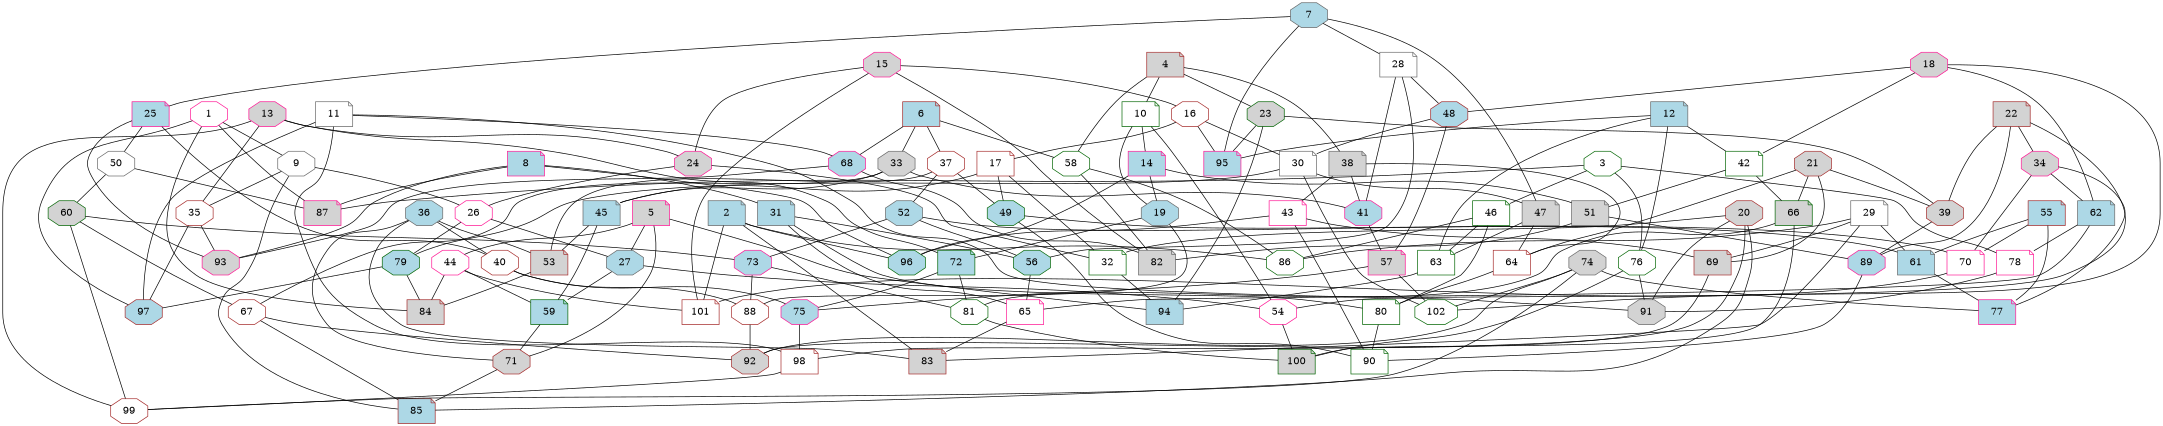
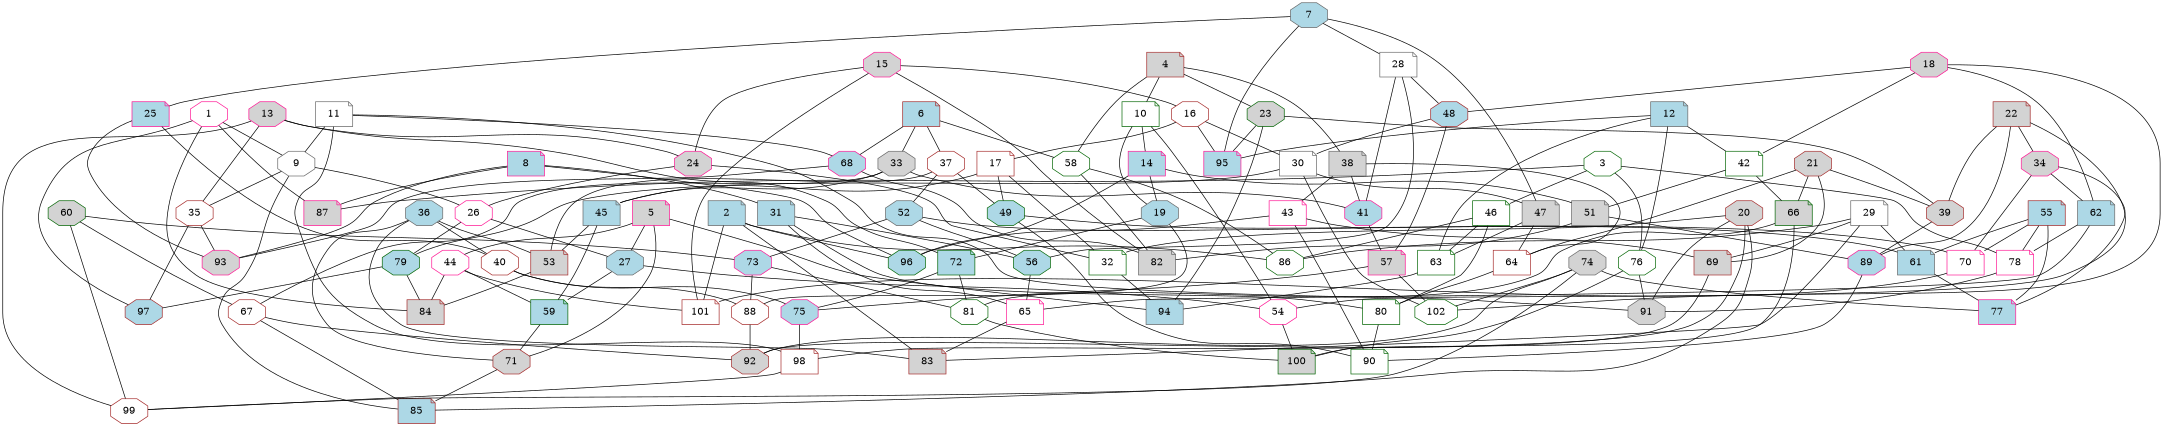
node "50": removed
edge "11" -- "97": now "11" -- "9"
edge "55" -- "78": added
